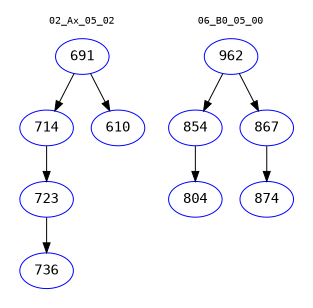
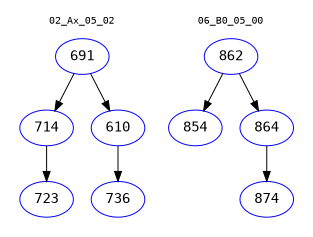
node "962": label "962" -> "862"
node "867": label "867" -> "864"
node "804": removed
edge "723" -> "736": now "610" -> "736"
